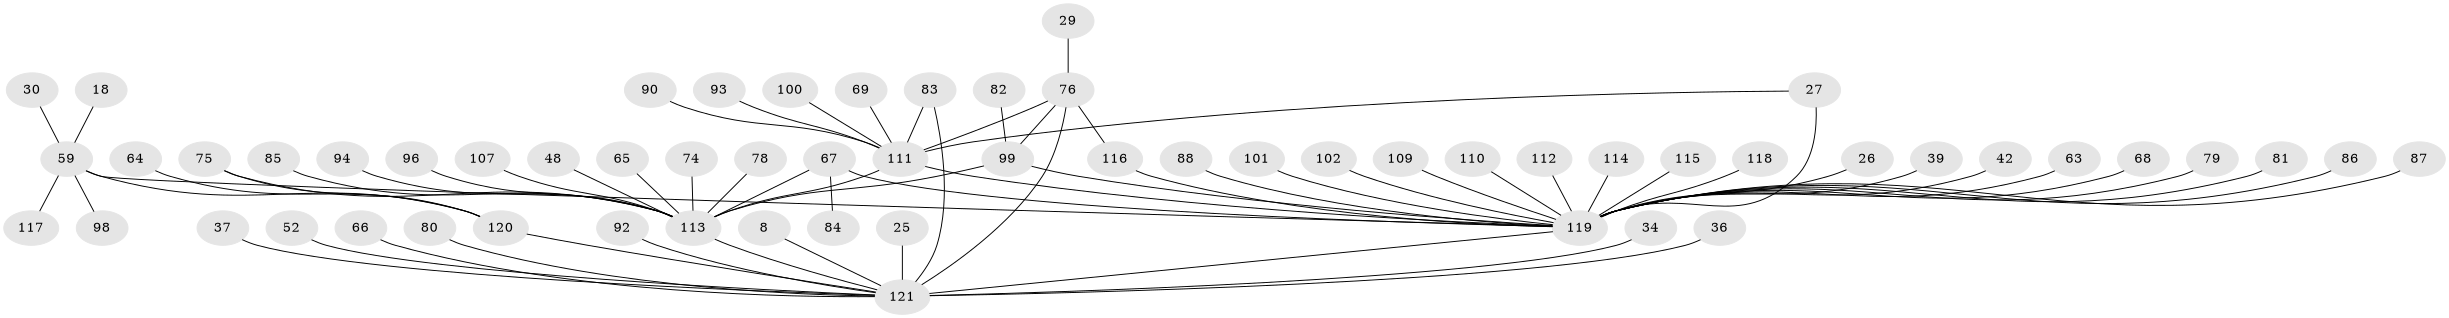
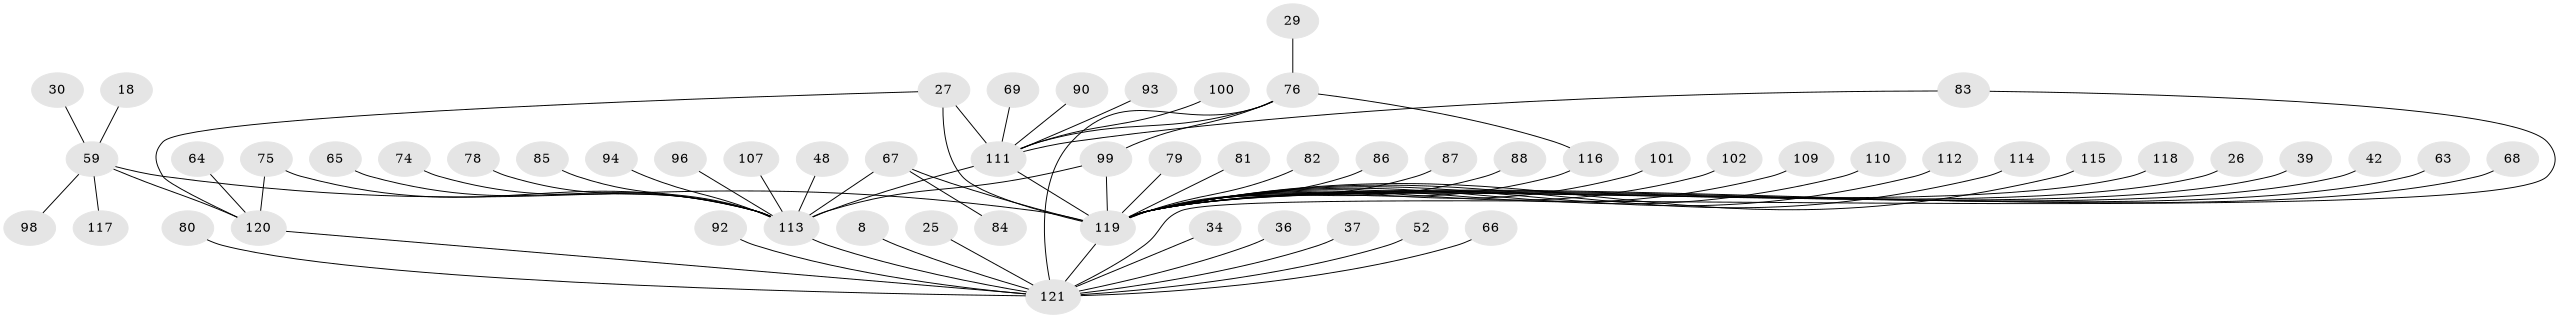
edge "27" -- "120": added
edge "82" -- "99": now "82" -- "119"
